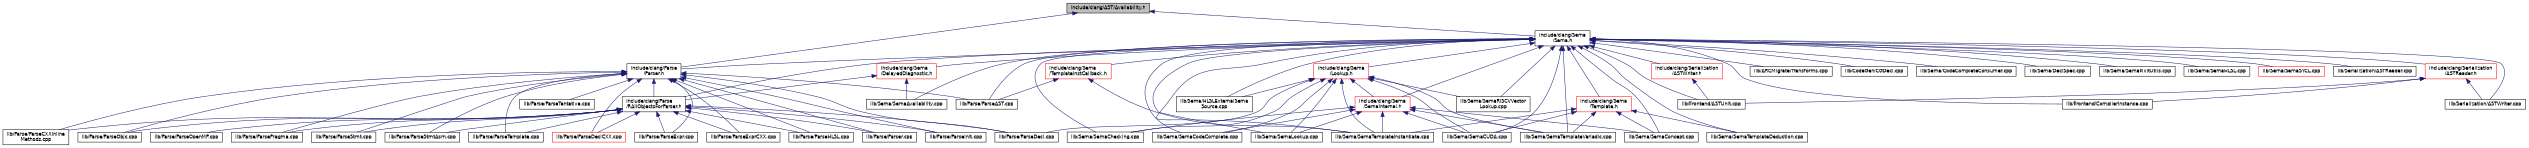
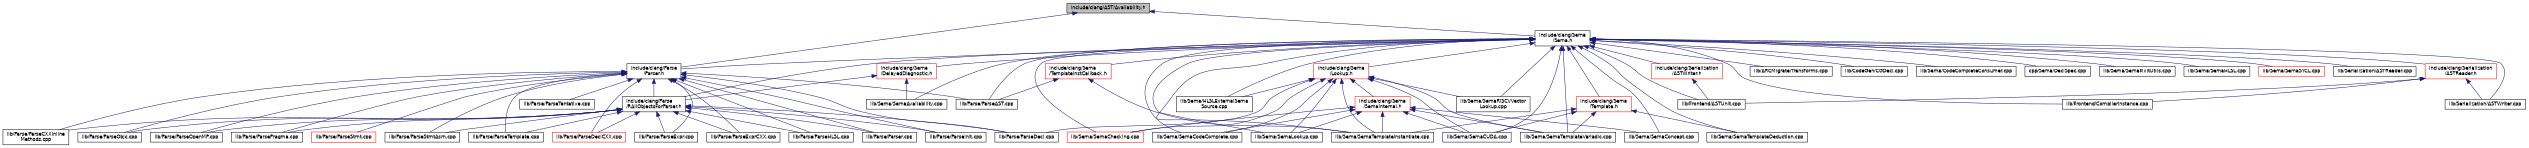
node "lib/Sema/DeclSpec.cpp": label "lib/Sema/DeclSpec.cpp" -> "cpp/Sema/DeclSpec.cpp"
edge "include/clang/Sema /SemaInternal.h" -> "include/clang/Sema /Sema.h": removed
edge "lib/Parse/ParseOpenMP.cpp" -> "include/clang/Parse /Parser.h": added
edge "lib/Parse/ParseStmt.cpp" -> "include/clang/Parse /RAIIObjectsForParser.h": removed
edge "lib/Sema/SemaConcept.cpp" -> "include/clang/Sema /Template.h": removed
node "lib/Parse/ParseStmt.cpp": color black -> red
node "lib/Sema/SemaChecking.cpp": color black -> red
